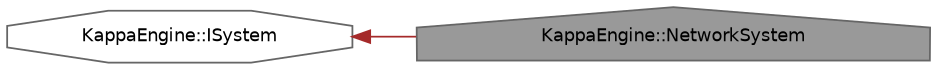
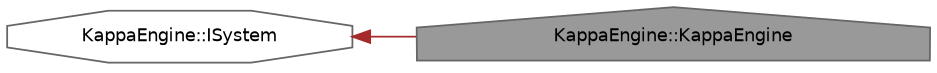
node "KappaEngine::NetworkSystem": label "KappaEngine::NetworkSystem" -> "KappaEngine::KappaEngine"
